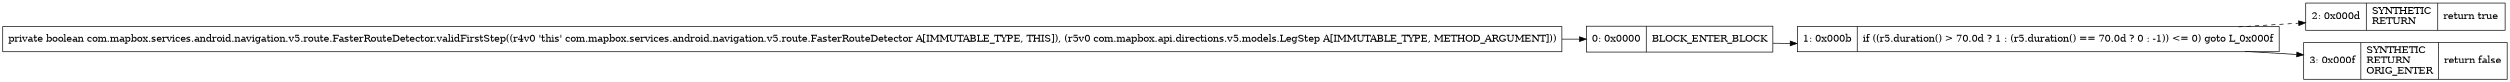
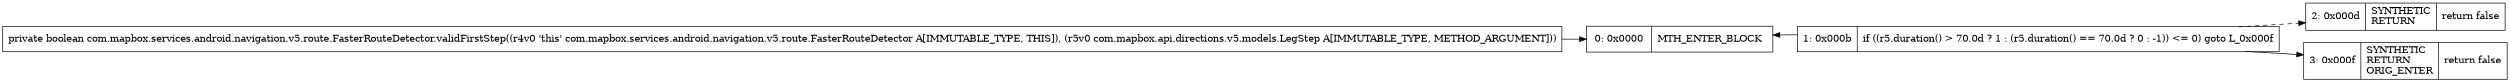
node "2: 0x000d": text "return true" -> "return false"
node "0: 0x0000": text "BLOCK_ENTER_BLOCK" -> "MTH_ENTER_BLOCK"
edge "0: 0x0000" -> "1: 0x000b": reversed
